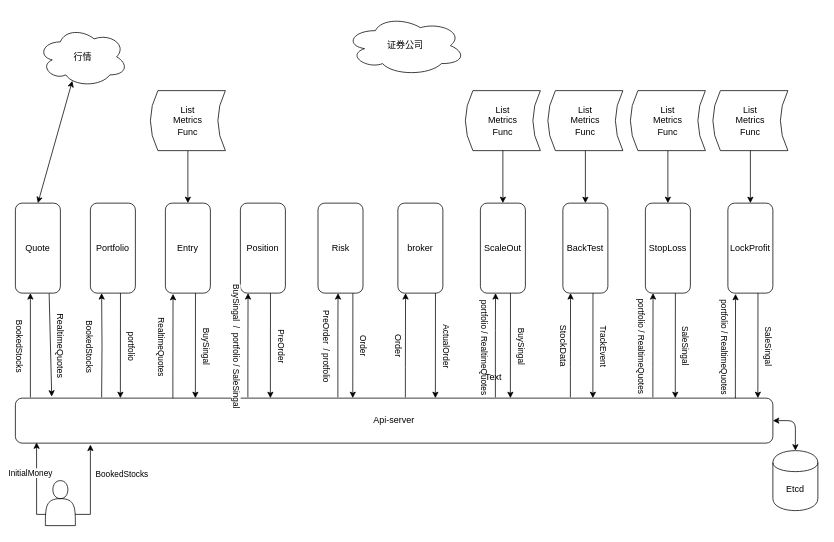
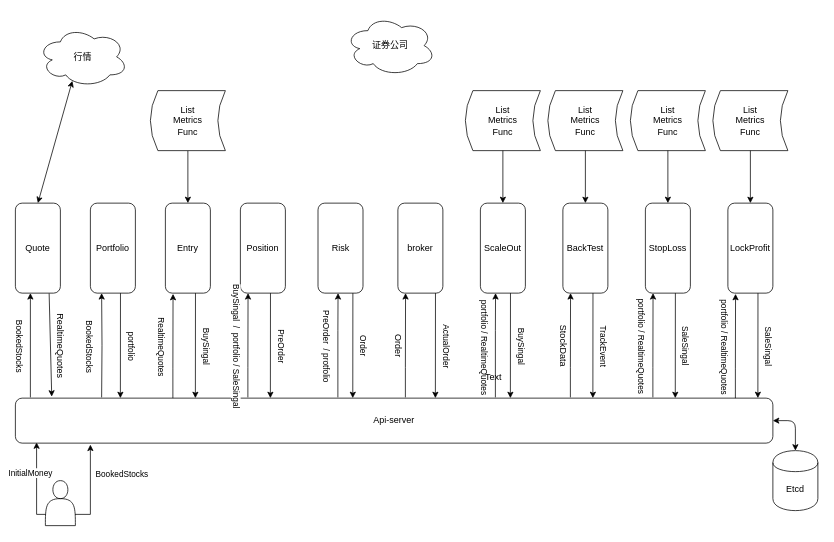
node "证券公司": size 120x60 -> 90x60
